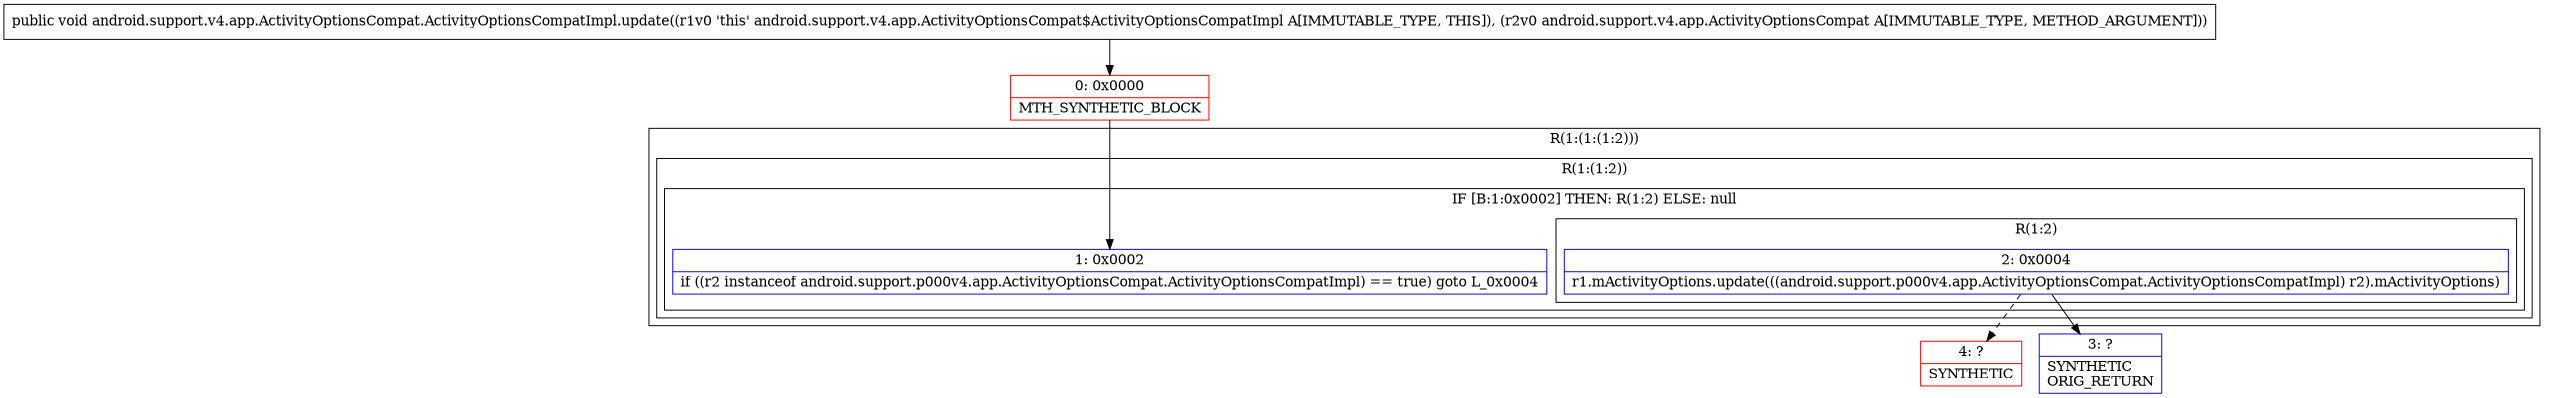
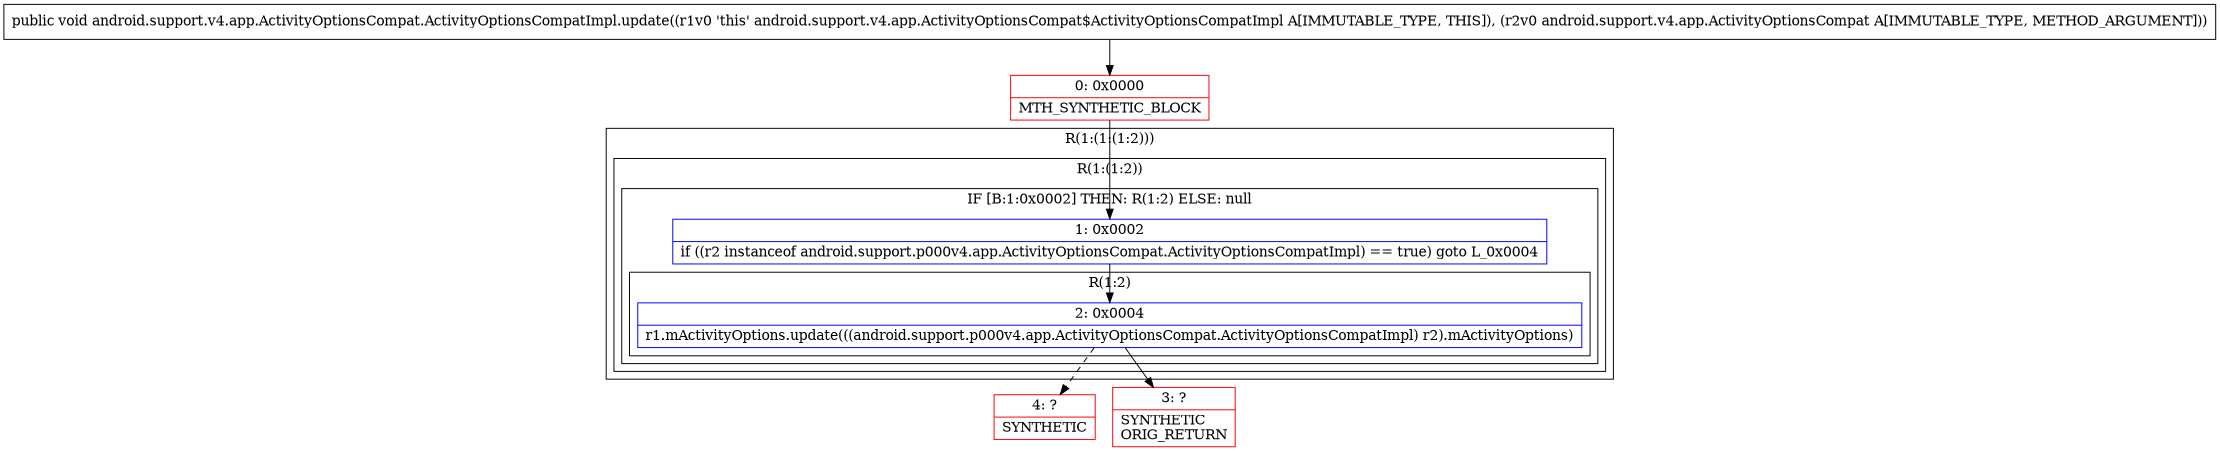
edge "1: 0x0002" -> "2: 0x0004": added
node "3: ?": color blue -> red
